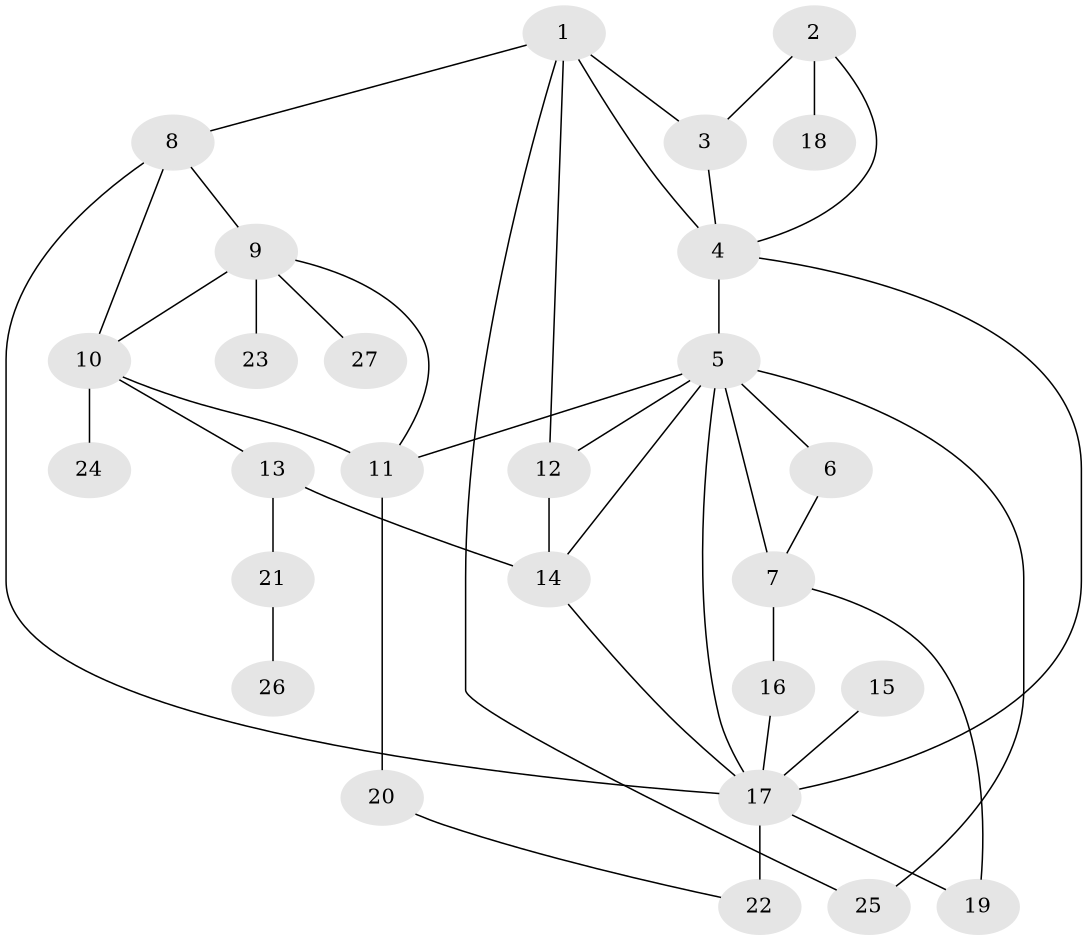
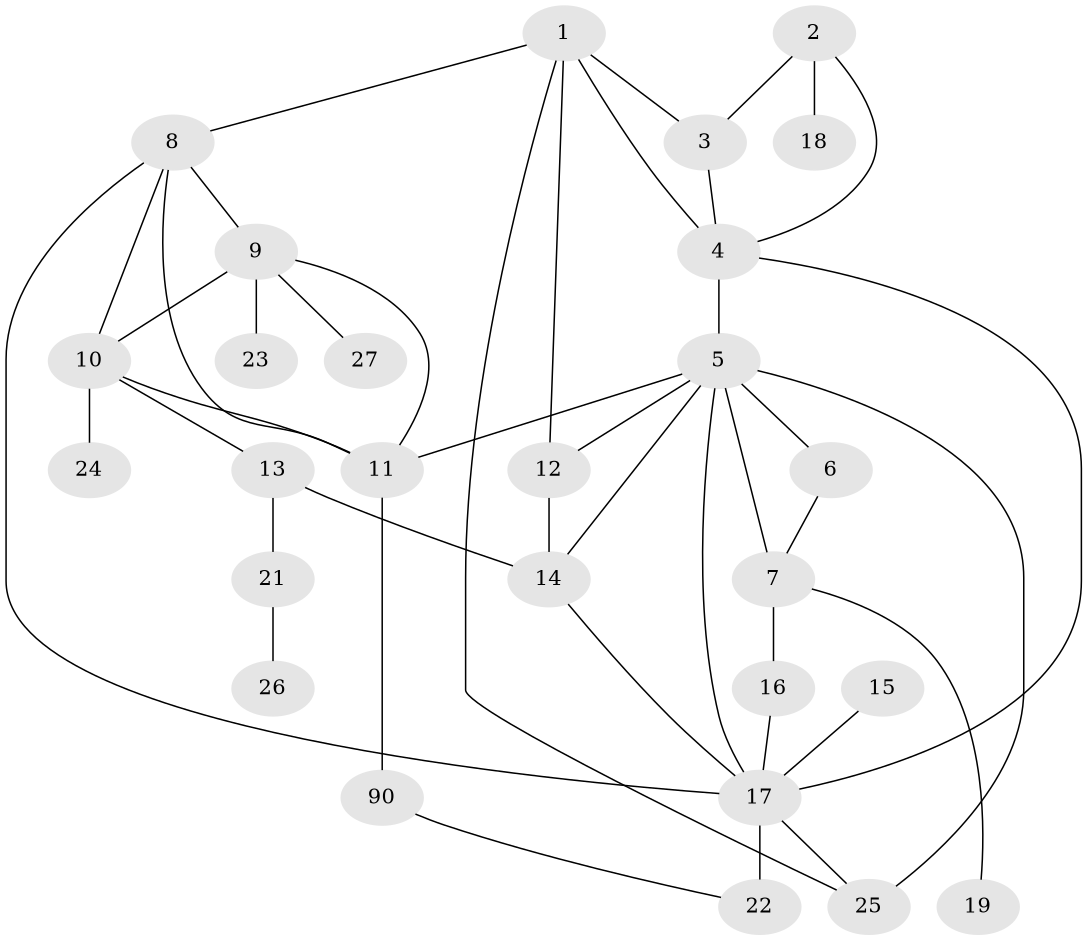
edge "8" -- "11": added
node "20": label "20" -> "90"
edge "17" -- "19": now "17" -- "25"
